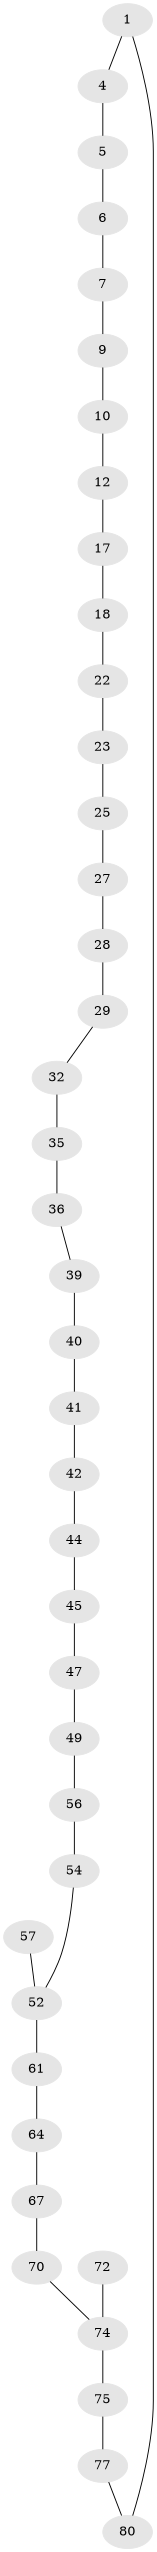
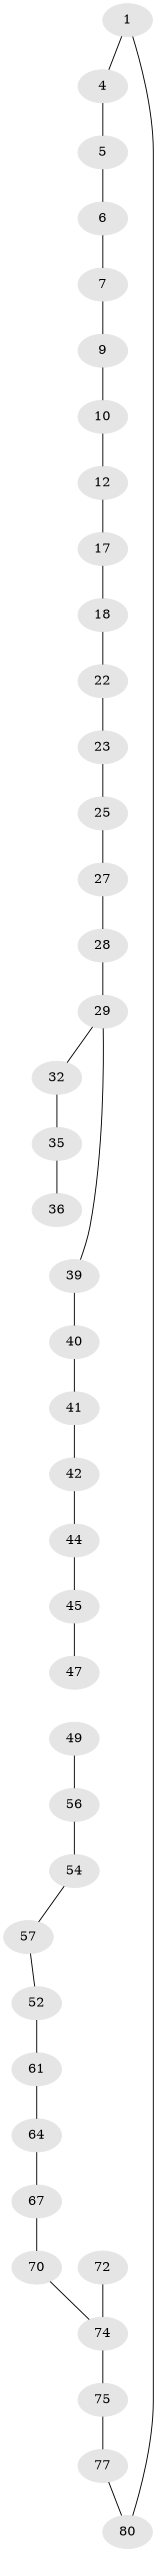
edge "36" -- "39": now "29" -- "39"
edge "47" -- "49": removed
edge "54" -- "52": now "54" -- "57"
